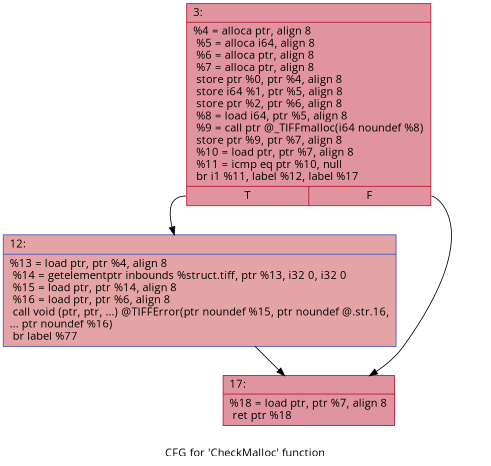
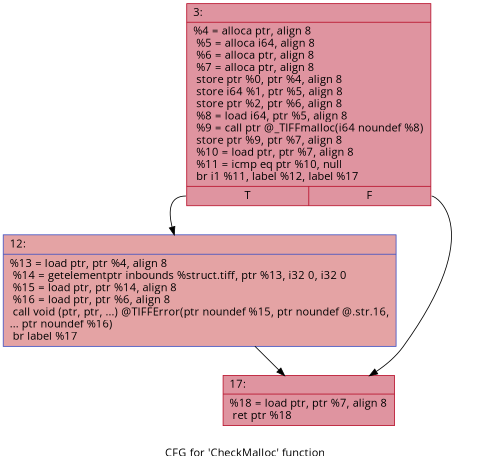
node "12:": text "br label %77" -> "br label %17"
